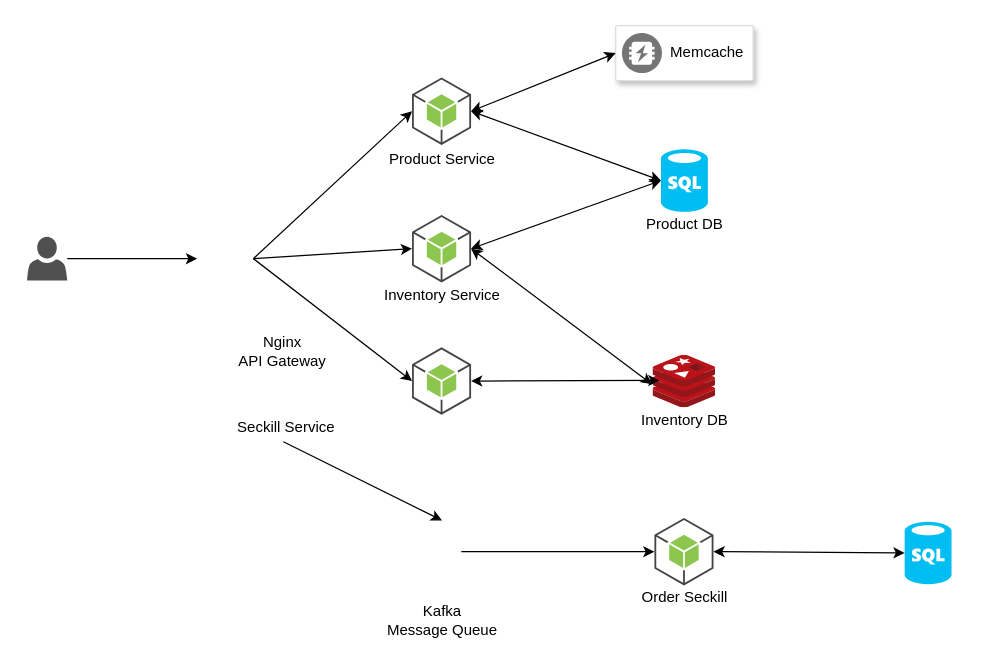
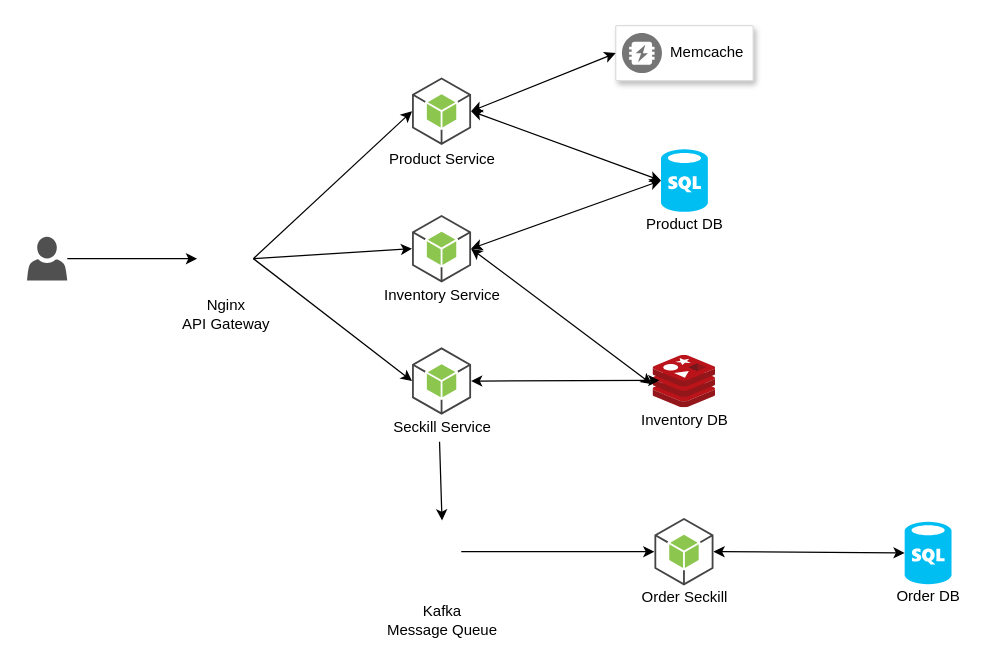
node "Nginx API Gateway": moved (281, 351) -> (225, 314)
node "Seckill Service": moved (286, 428) -> (442, 428)
node "Order DB": added
